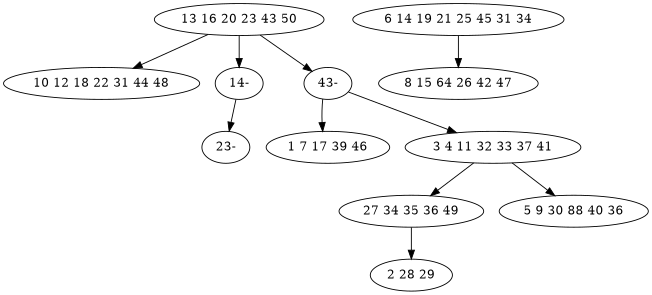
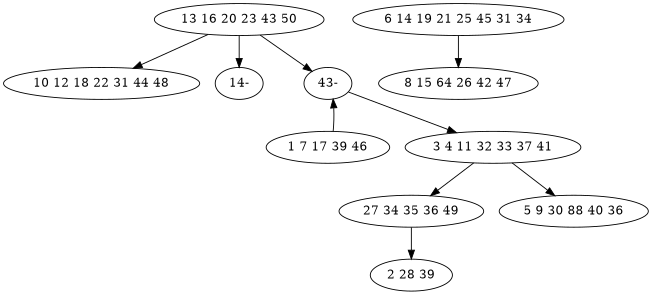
edge "43-" -> "1 7 17 39 46": reversed
node "23-": removed
node "2 28 29": label "2 28 29" -> "2 28 39"
